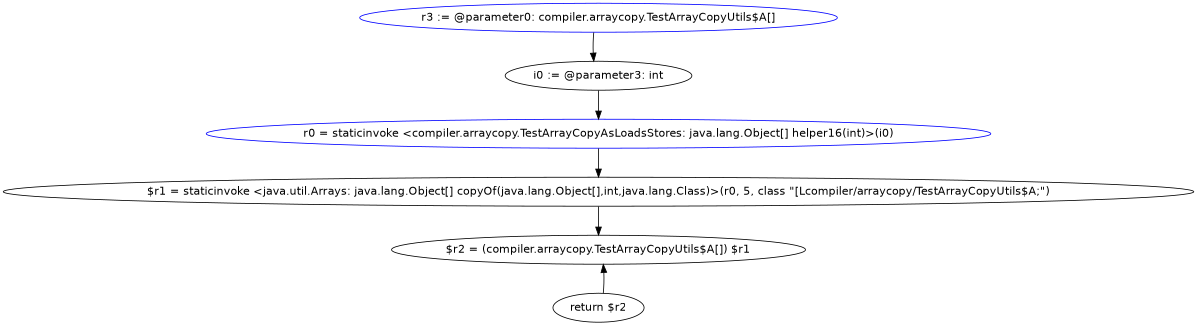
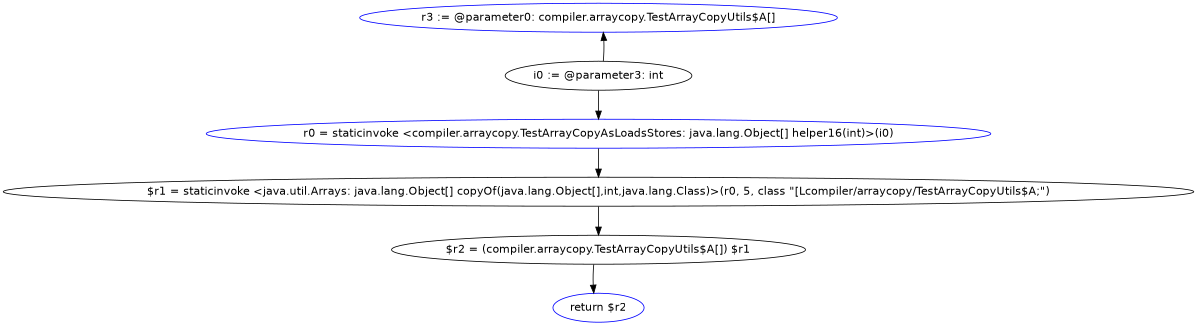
edge "r3 := @parameter0: compiler.arraycopy.TestArrayCopyUtils$A[]" -> "i0 := @parameter3: int": reversed
edge "return $r2" -> "$r2 = (compiler.arraycopy.TestArrayCopyUtils$A[]) $r1": reversed
node "return $r2": color black -> blue
